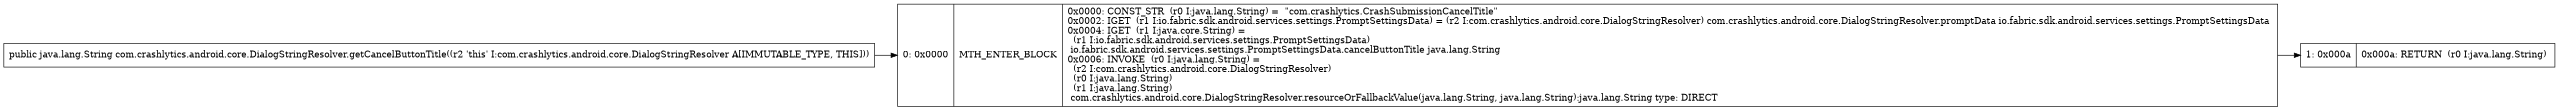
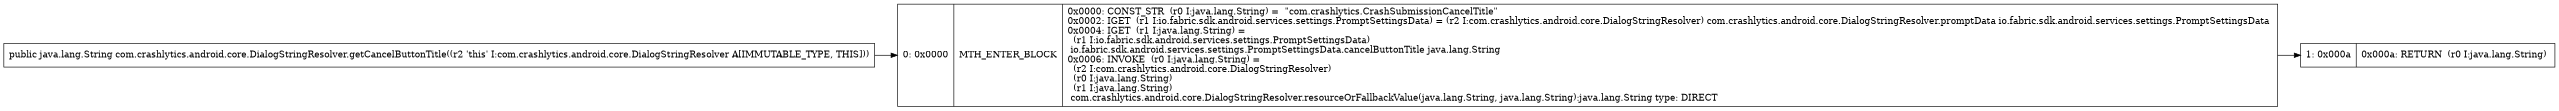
node "0: 0x0000": text "0x0004: IGET  (r1 I:java.core.String) =" -> "0x0004: IGET  (r1 I:java.lang.String) ="
